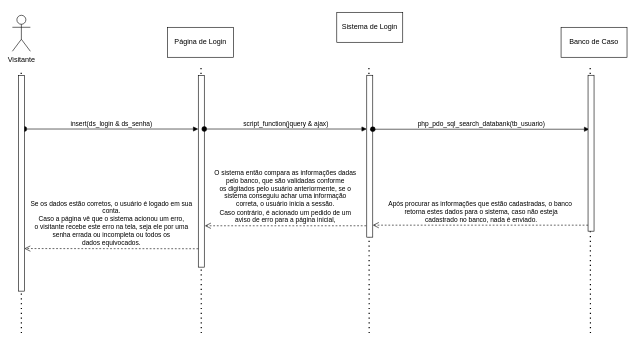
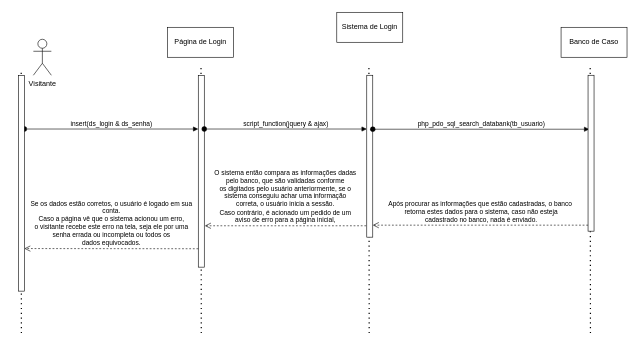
node "Visitante": moved (21, 33) -> (42, 57)
